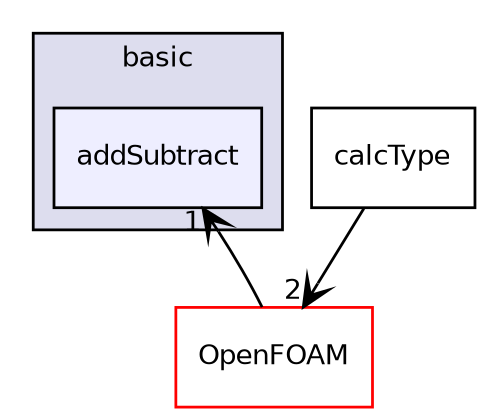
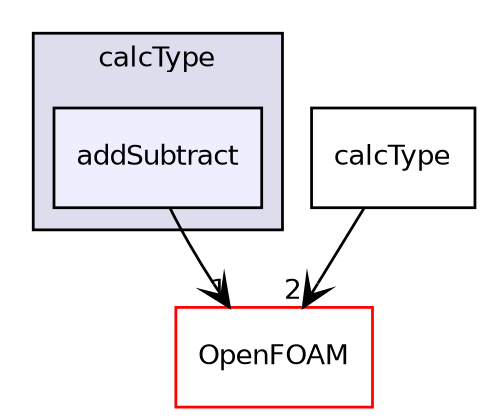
cluster "basic": label "basic" -> "calcType"
edge "OpenFOAM" -> "addSubtract": reversed
